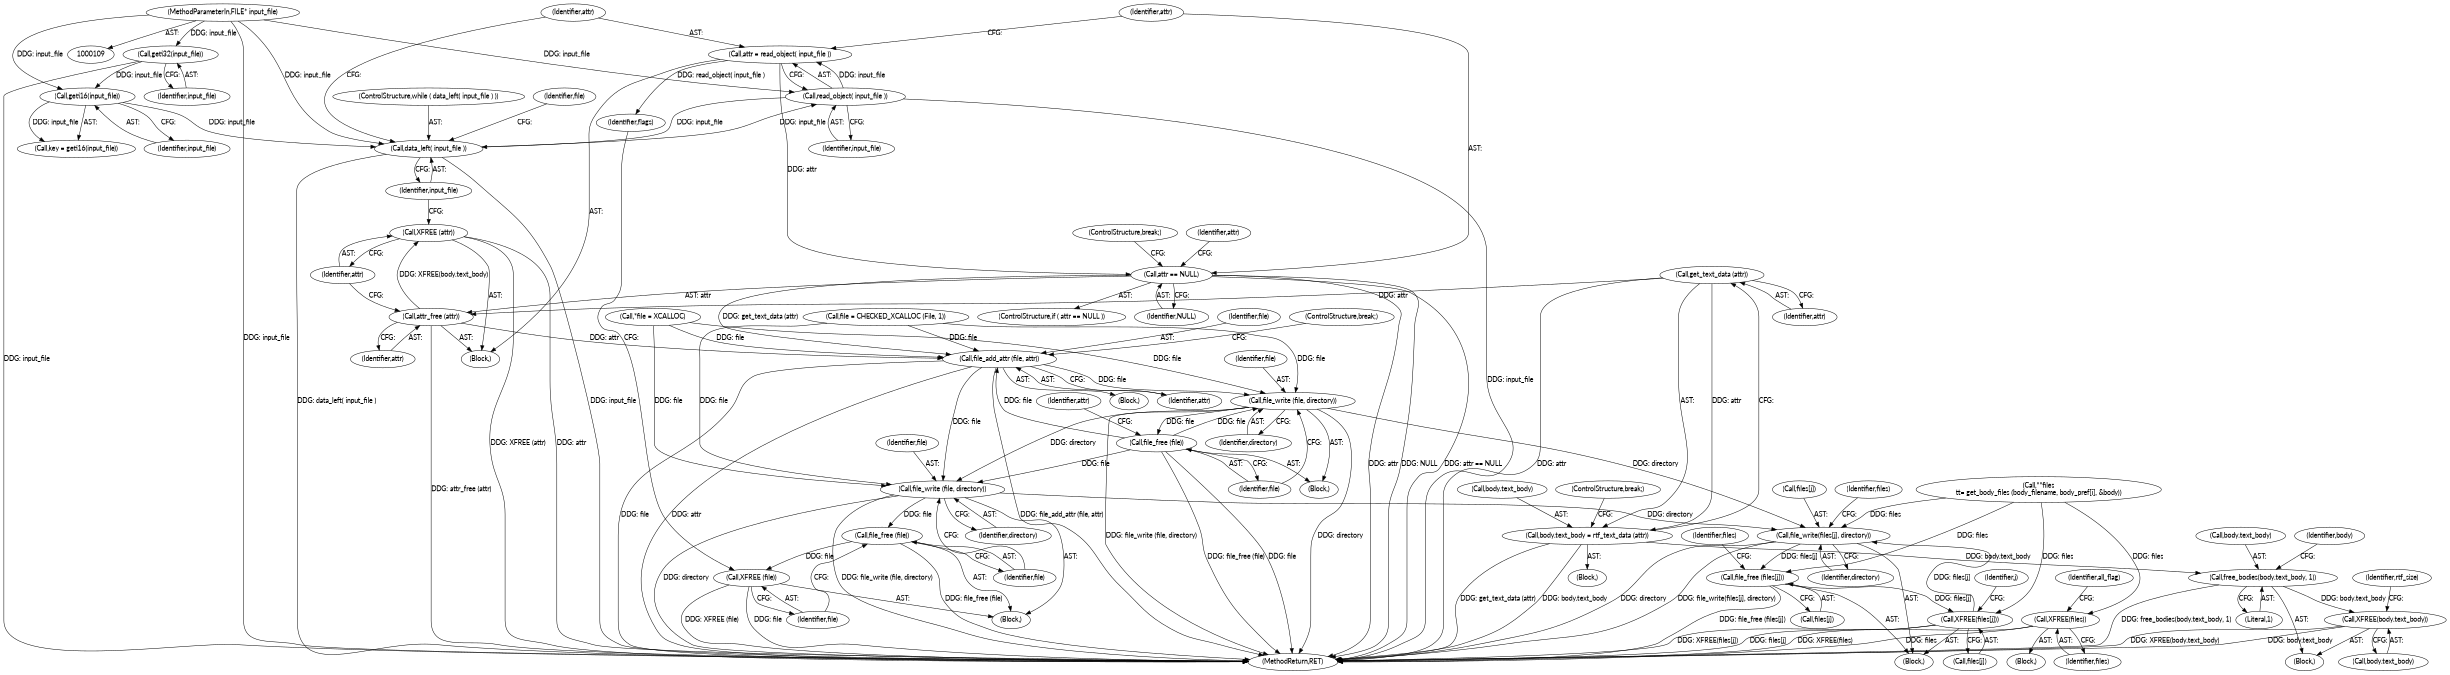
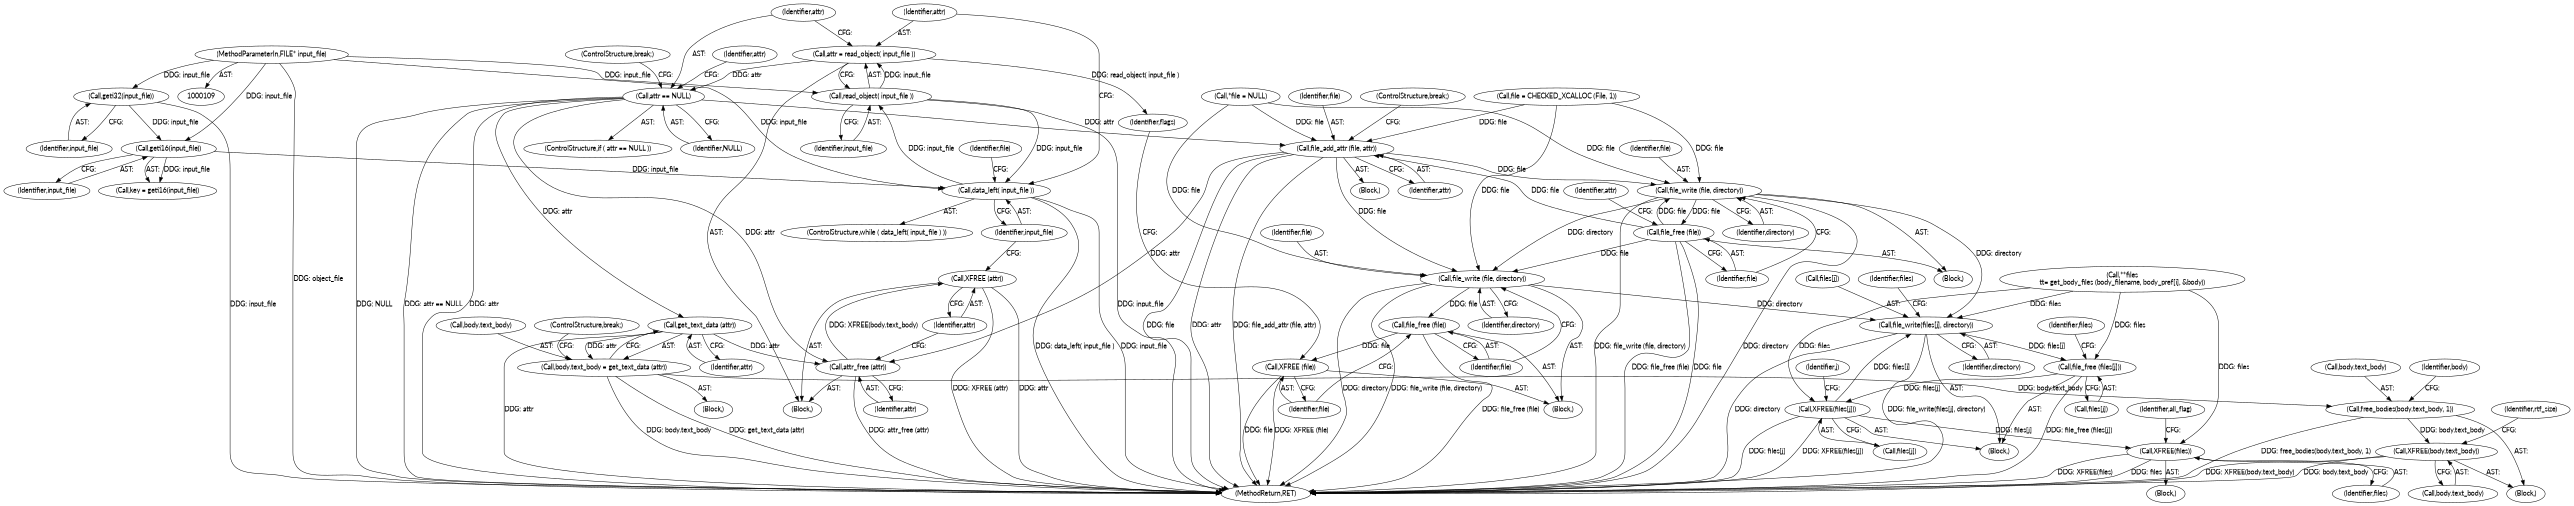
edge "(ControlStructure,while ( data_left( input_file ) ))" -> "(Call,data_left( input_file ))": reversed
edge "(Call,attr == NULL)" -> "(Call,get_text_data (attr))": added, label "DDG: attr"
edge "(Call,attr == NULL)" -> "(Call,attr_free (attr))": label "AST: attr" -> "DDG: attr"
node "(Call,*file = XCALLOC)": label "(Call,*file = XCALLOC)" -> "(Call,*file = NULL)"
edge "(Call,attr == NULL)" -> "(Call,file_add_attr (file, attr))": label "DDG: get_text_data (attr)" -> "DDG: attr"
edge "(MethodParameterIn,FILE* input_file)" -> "(MethodReturn,RET)": label "DDG: input_file" -> "DDG: object_file"
edge "(Call,attr_free (attr))" -> "(Call,file_add_attr (file, attr))": reversed
edge "(Call,XFREE(files[j]))" -> "(Call,XFREE(files))": added, label "DDG: files[j]"
node "(Call,body.text_body = rtf_text_data (attr))": label "(Call,body.text_body = rtf_text_data (attr))" -> "(Call,body.text_body = get_text_data (attr))"
node "(Literal,1)": removed
